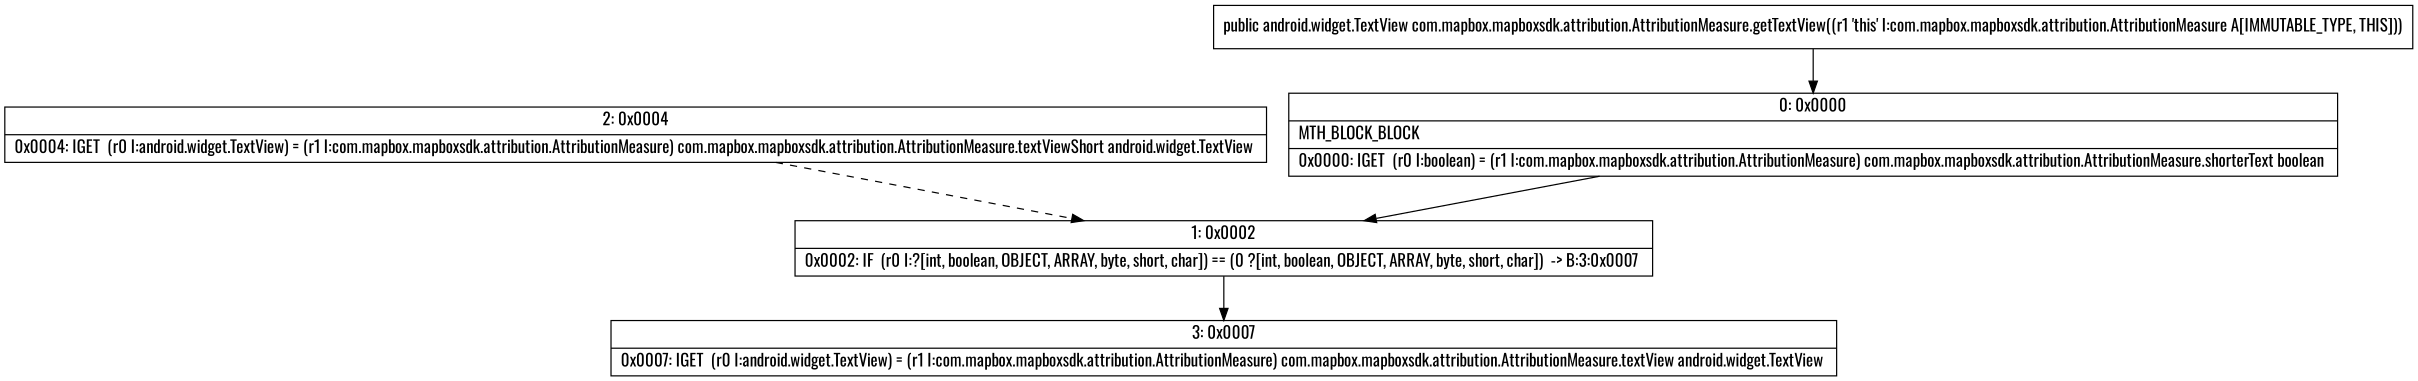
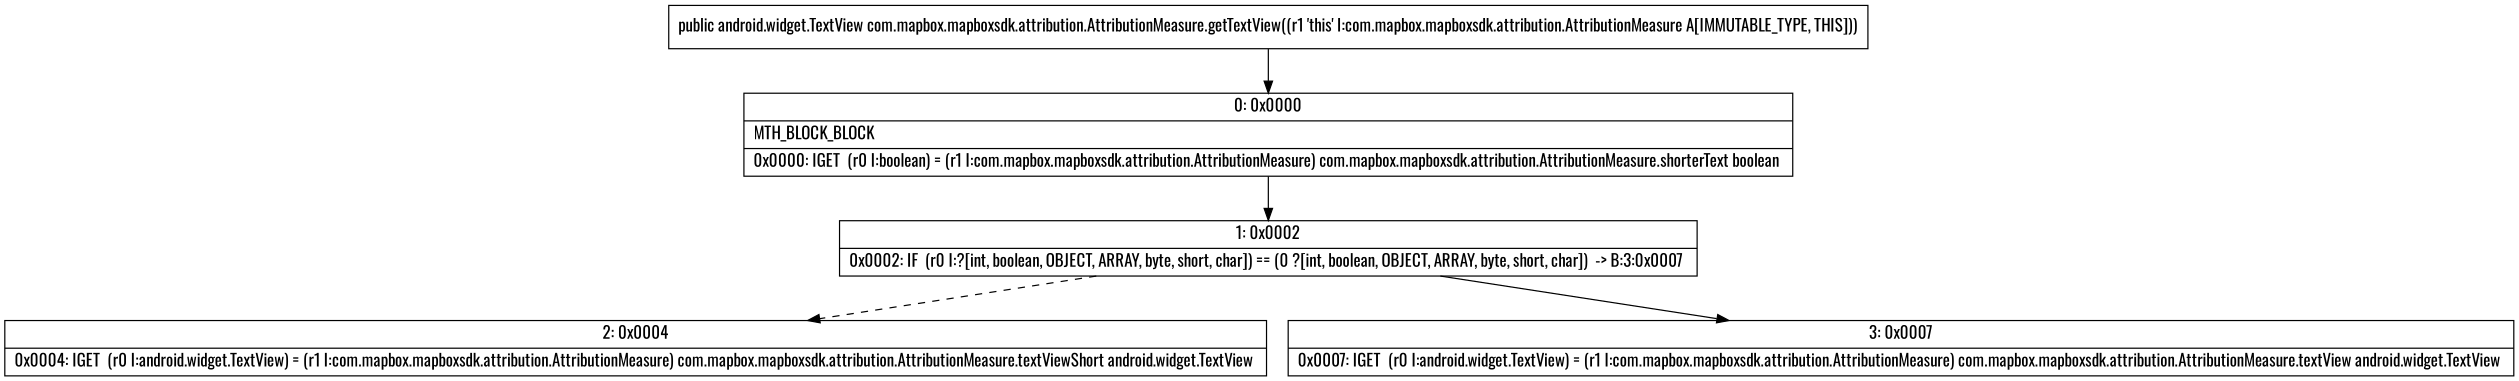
edge "2: 0x0004" -> "1: 0x0002": reversed
